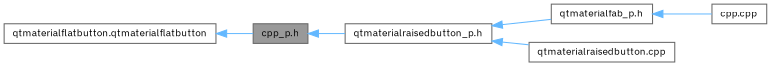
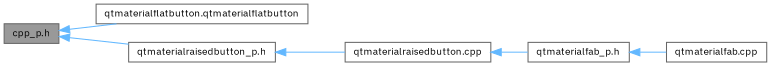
node "cpp.cpp": label "cpp.cpp" -> "qtmaterialfab.cpp"
edge "qtmaterialfab_p.h" -> "qtmaterialraisedbutton_p.h": now "qtmaterialfab_p.h" -> "qtmaterialraisedbutton.cpp"
edge "cpp_p.h" -> "qtmaterialflatbutton.qtmaterialflatbutton": reversed
